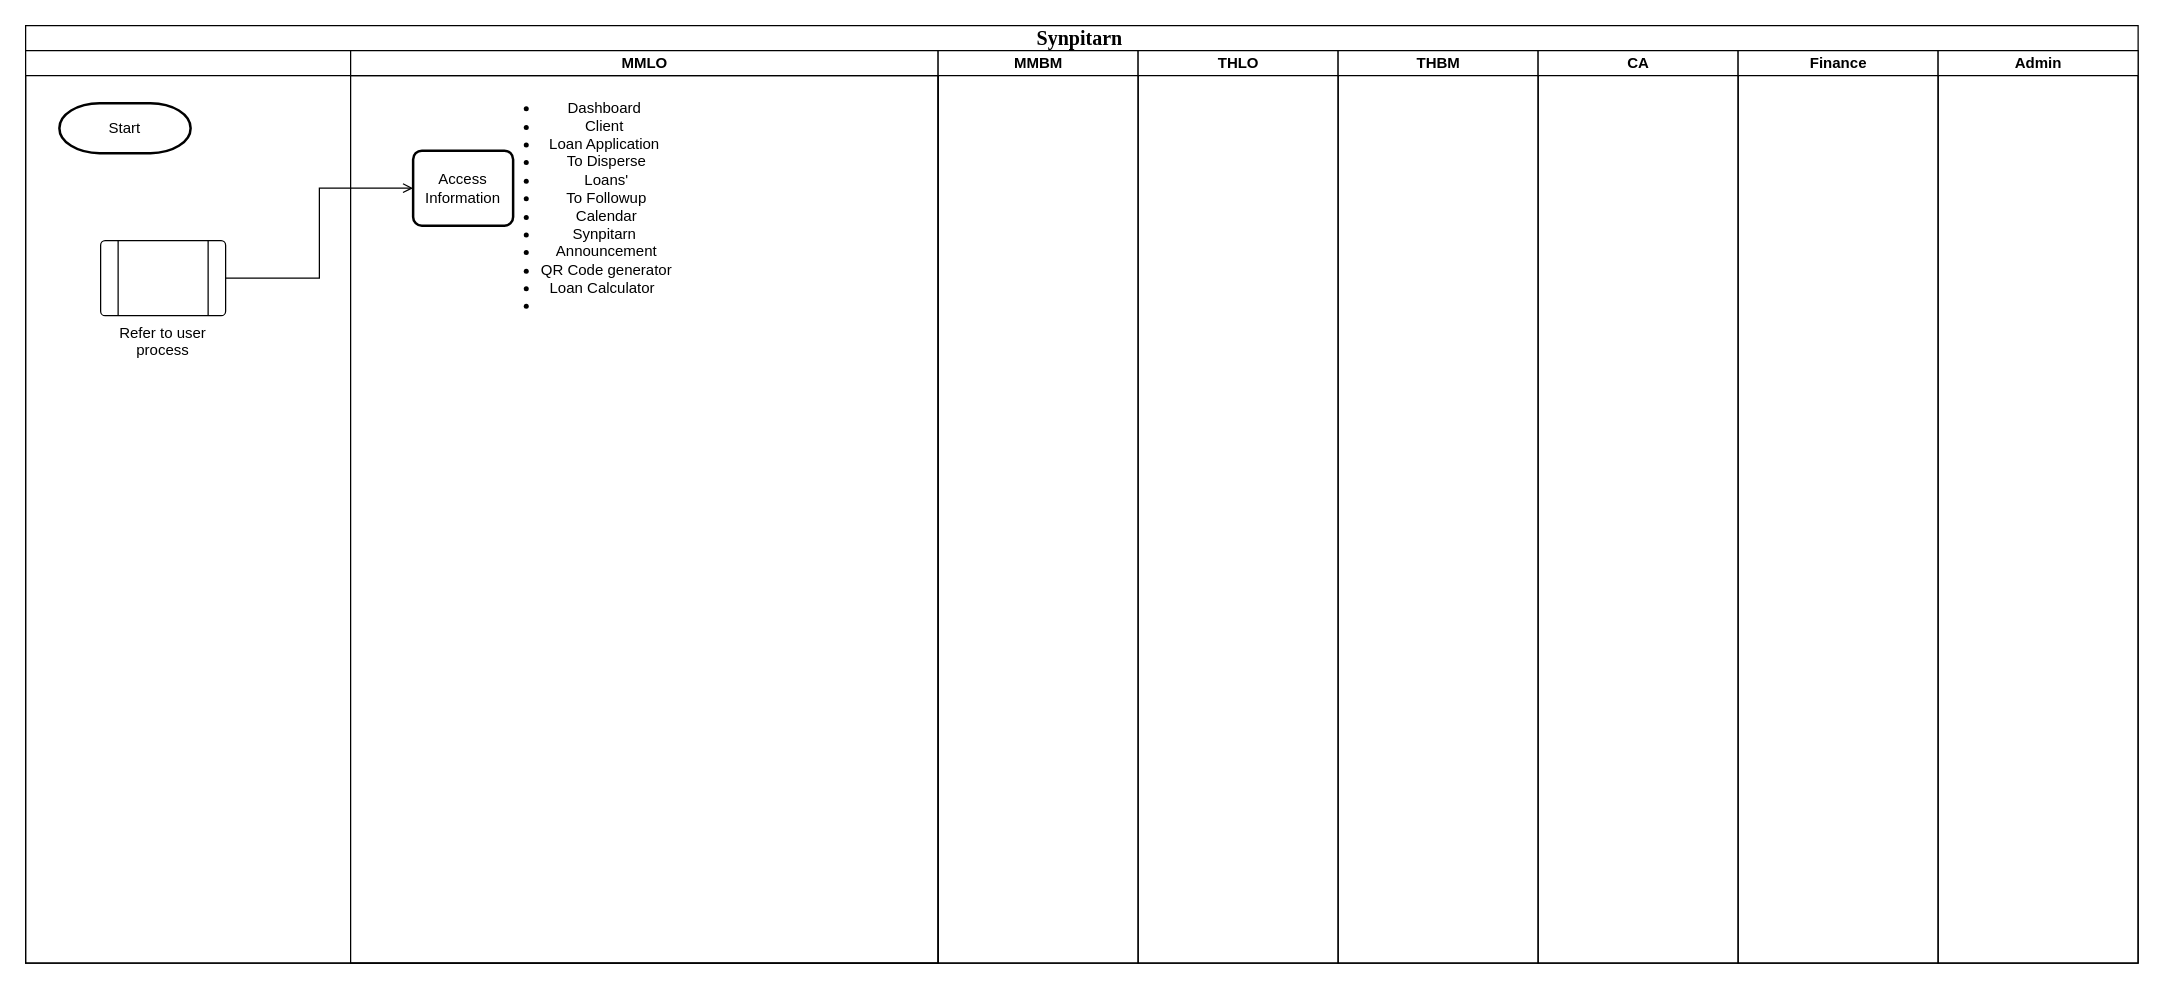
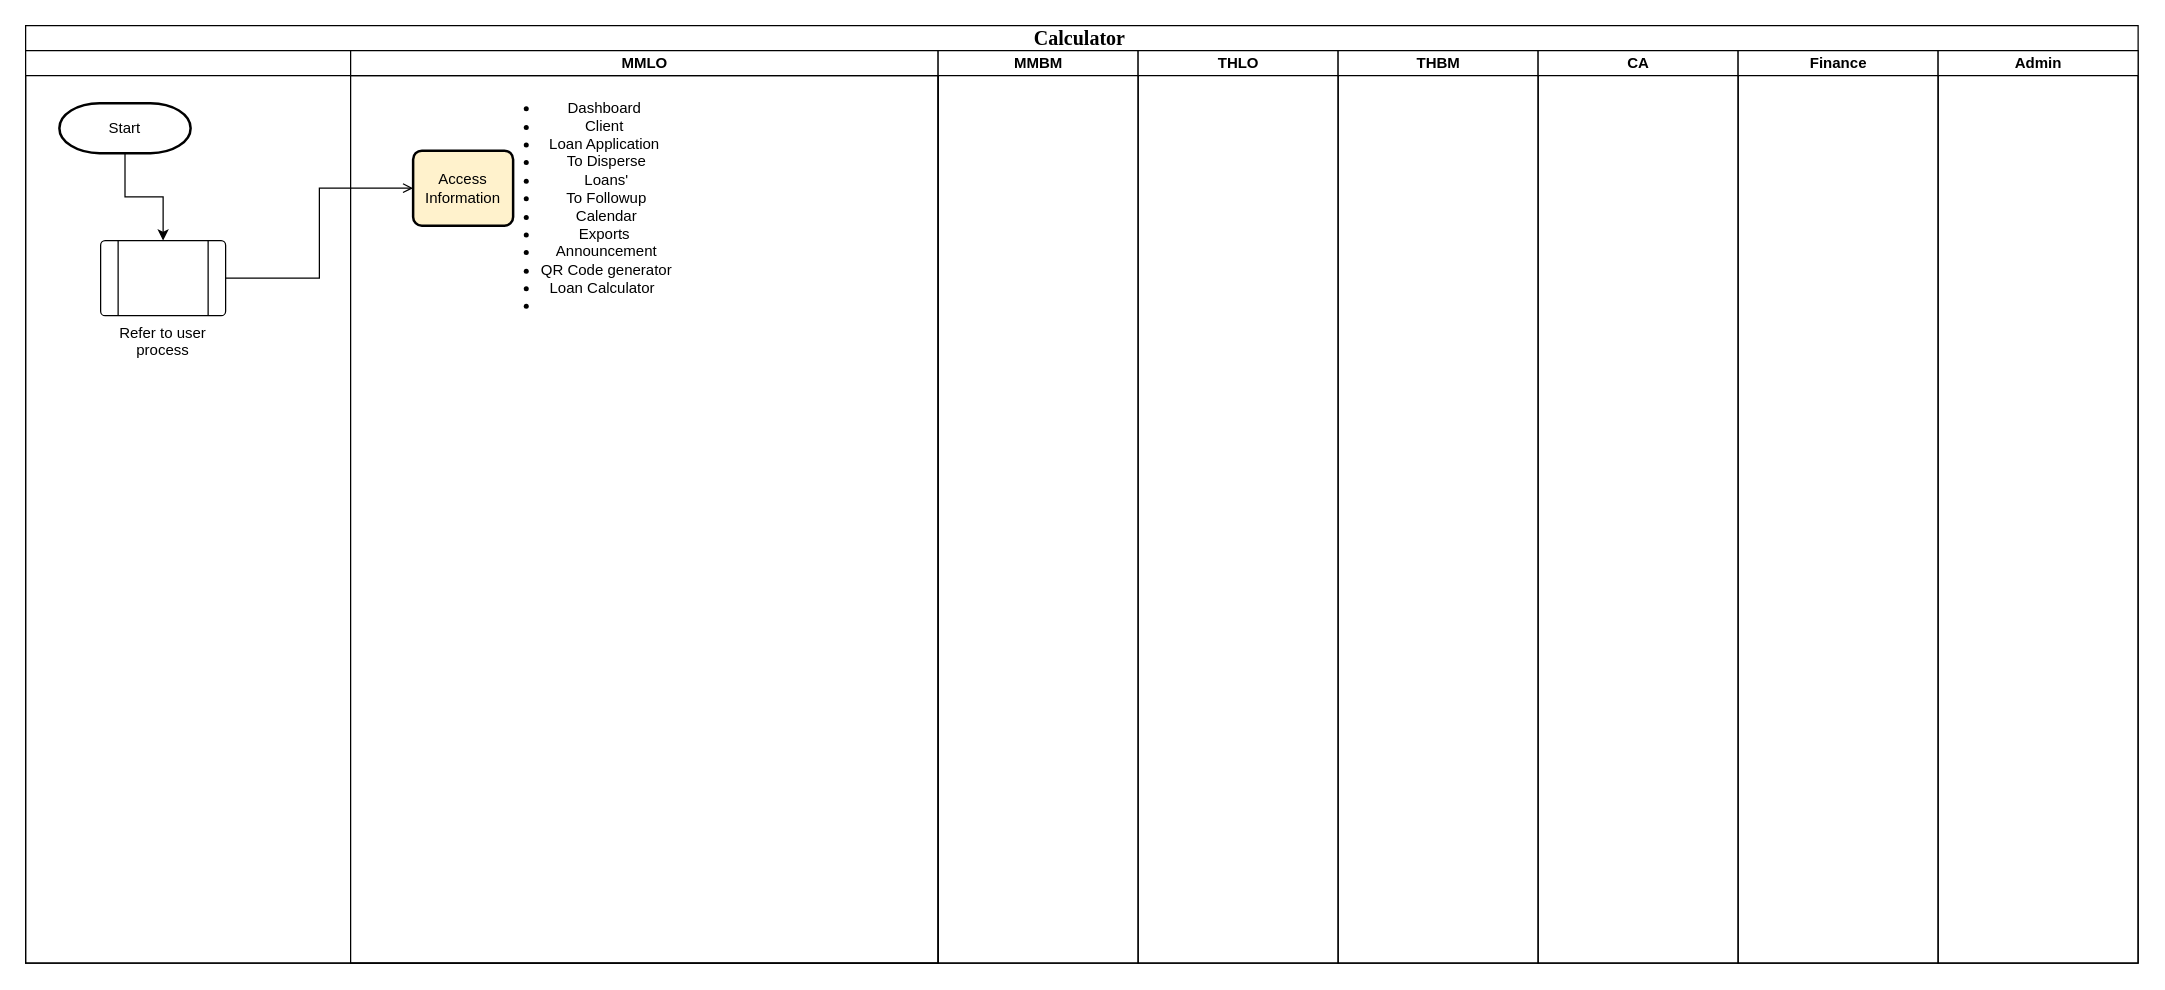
node "Synpitarn": label "Synpitarn" -> "Calculator"
node "Access Information": fillcolor #ffffff -> #fff2cc
edge "Start" -> "Refer to user process": added
node "Dashboard Client Loan Application To Disperse Loans' To Followup Calendar Synpitarn Announcement QR Code generator Loan Calculator": label "Dashboard Client Loan Application To Disperse Loans' To Followup Calendar Synpitarn Announcement QR Code generator Loan Calculator" -> "Dashboard Client Loan Application To Disperse Loans' To Followup Calendar Exports Announcement QR Code generator Loan Calculator"
